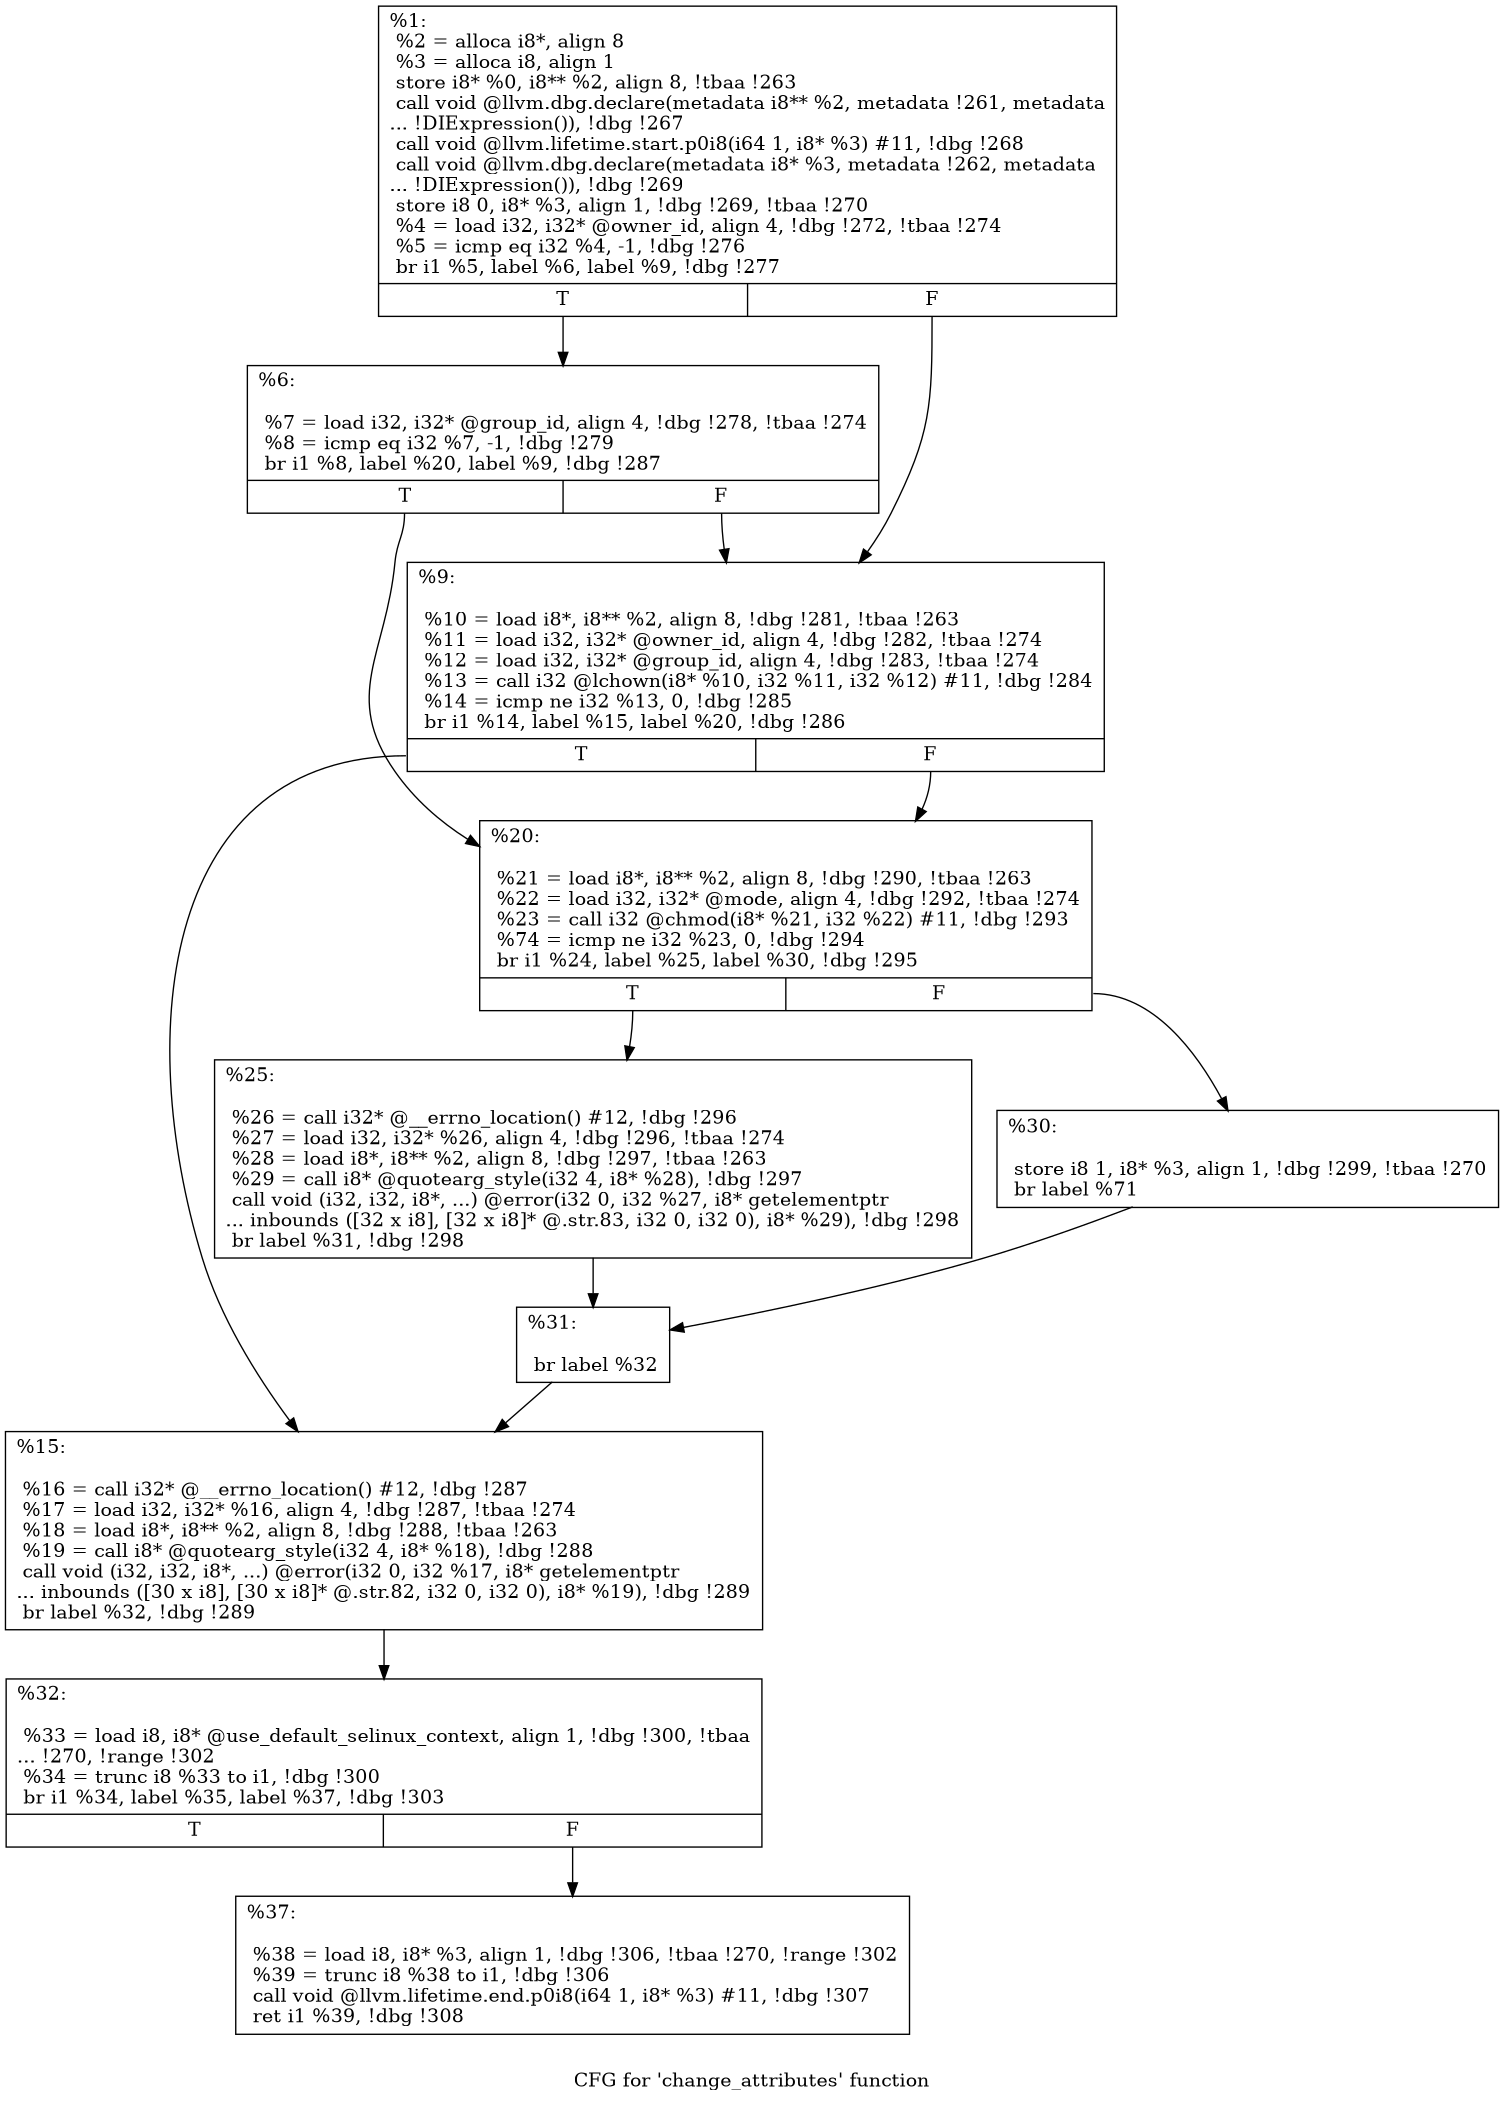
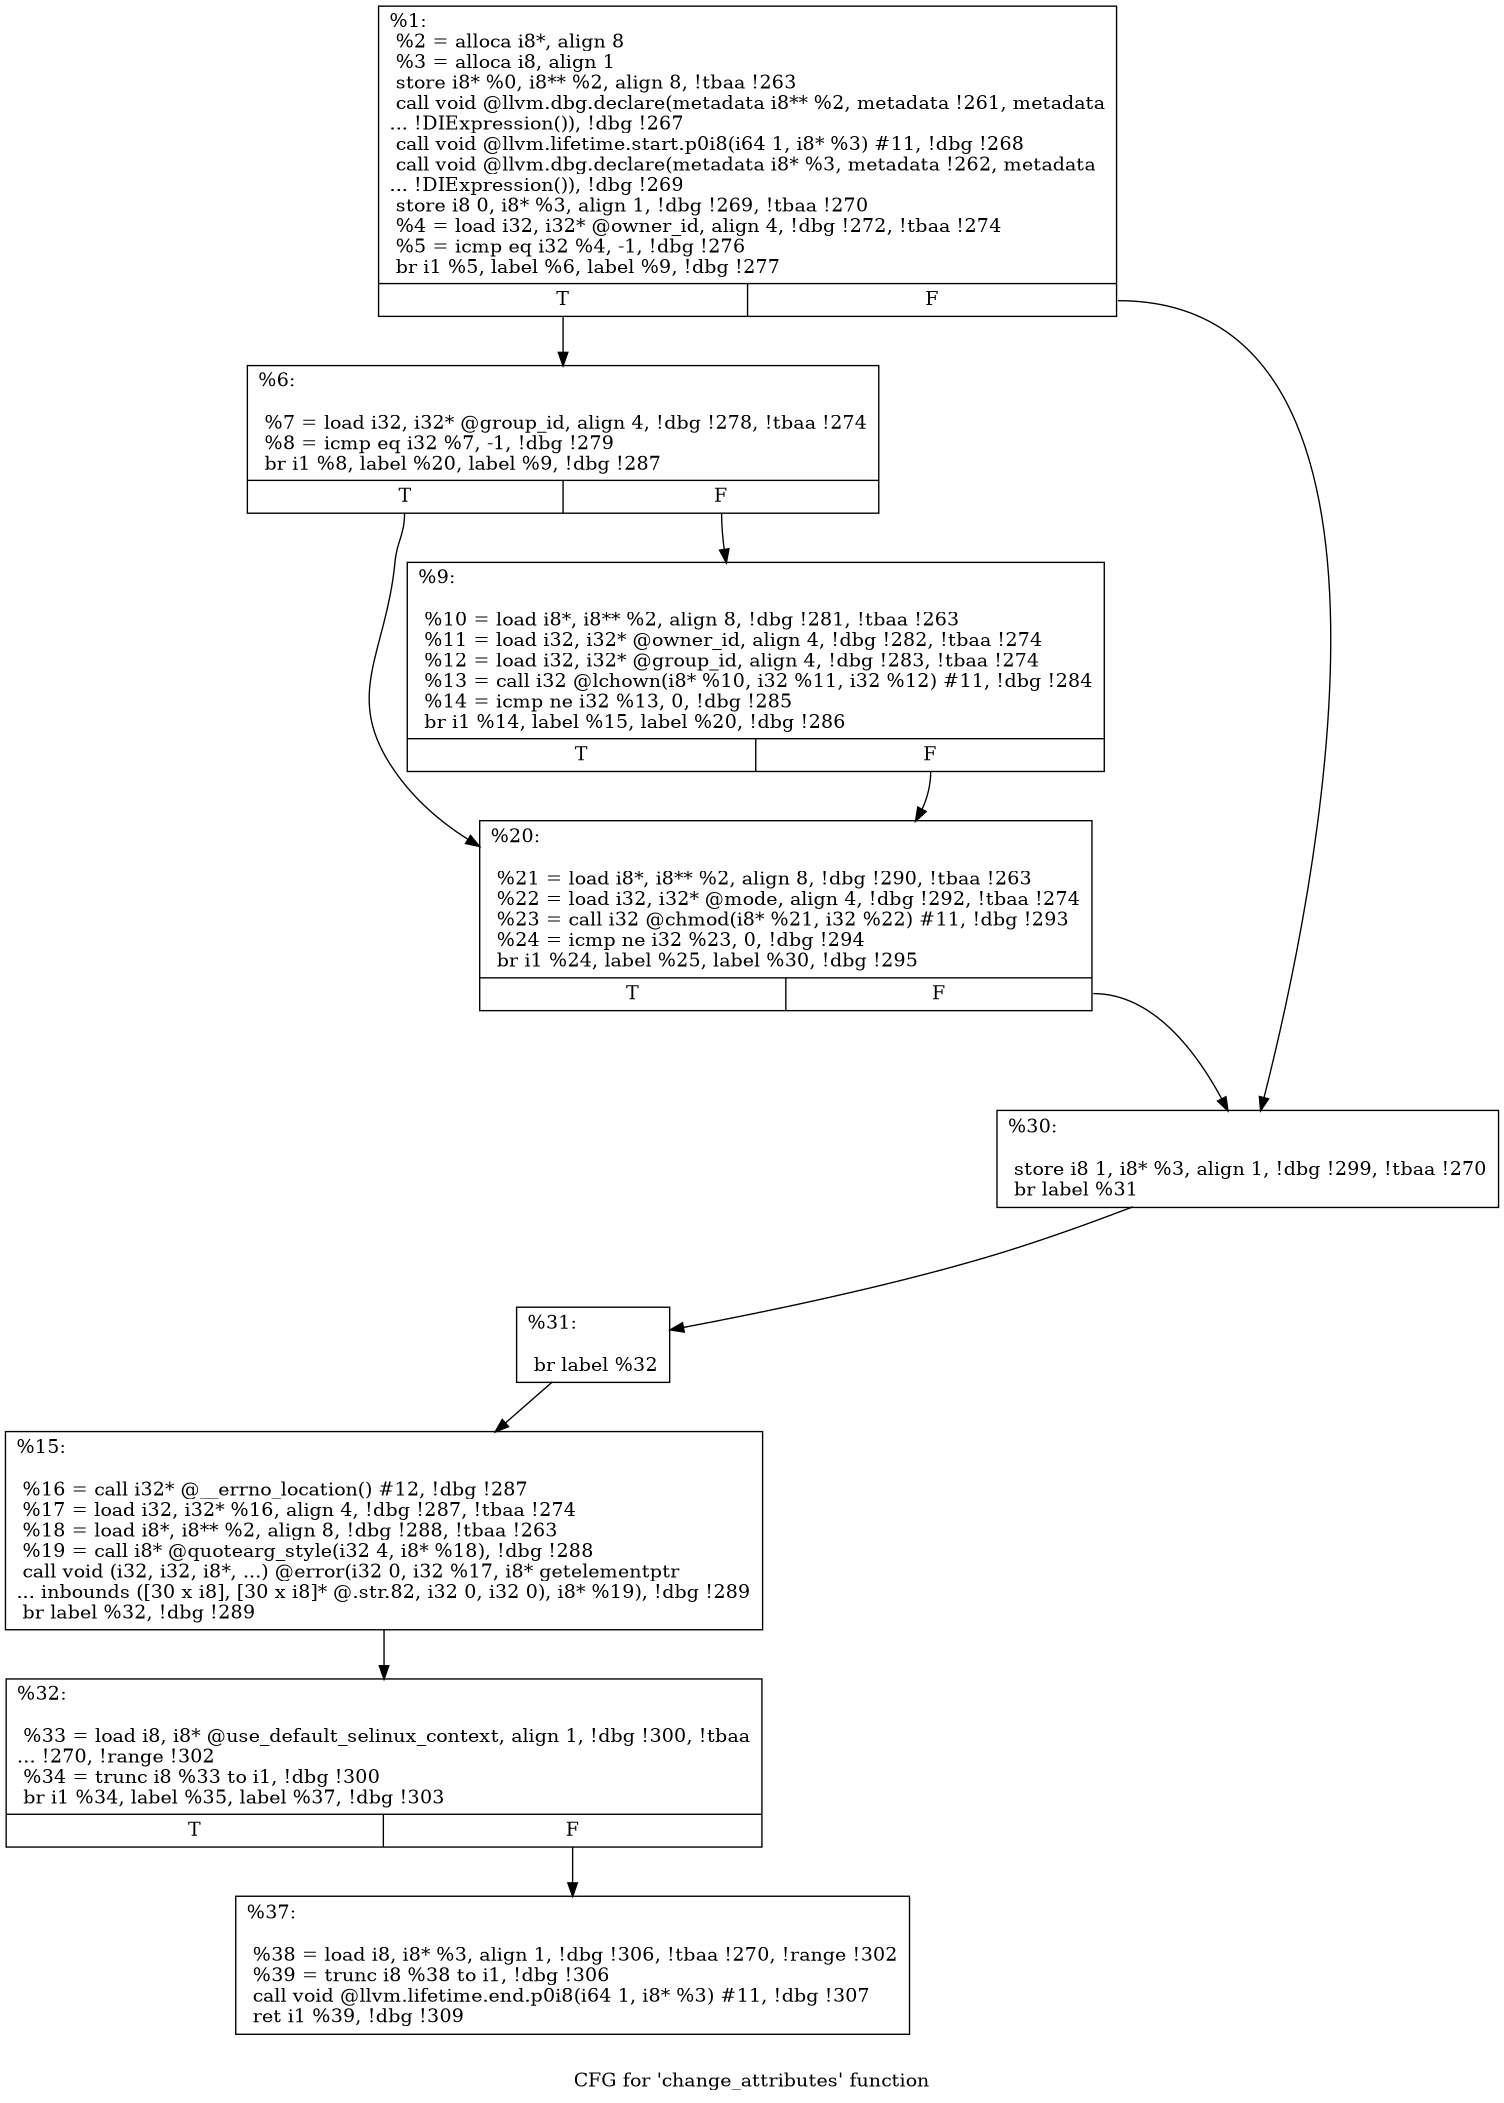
edge "%1:" -> "%9:": now "%1:" -> "%30:"
node "%20:": text "%74 = icmp ne i32 %23, 0, !dbg !294" -> "%24 = icmp ne i32 %23, 0, !dbg !294"
edge "%9:" -> "%15:": removed
node "%25:": removed
node "%30:": text "br label %71" -> "br label %31"
node "%37:": text "ret i1 %39, !dbg !308" -> "ret i1 %39, !dbg !309"
